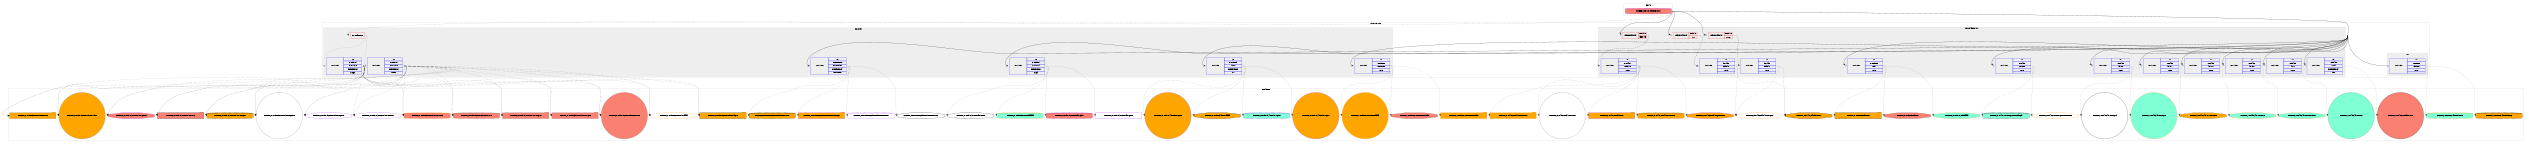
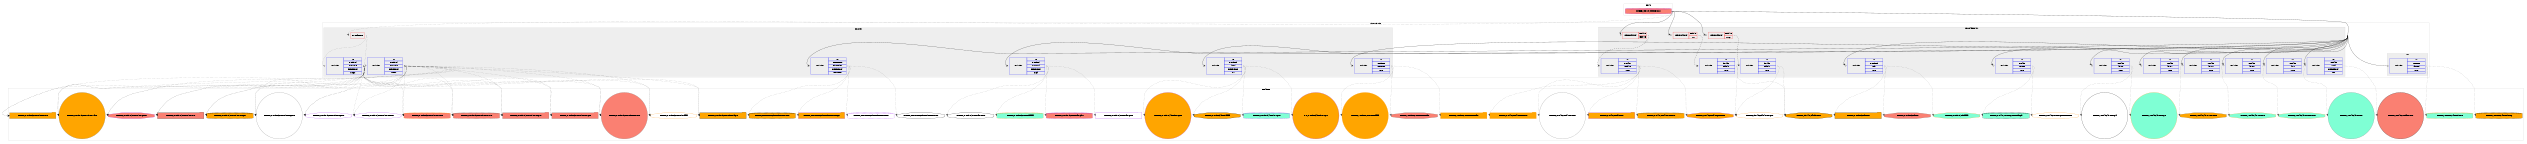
node "portage://sys-devel/libtool-2.4.6-r4": label "portage://sys-devel/libtool-2.4.6-r4" -> "sys://sys-devel/libtool-2.4.6-r4"
